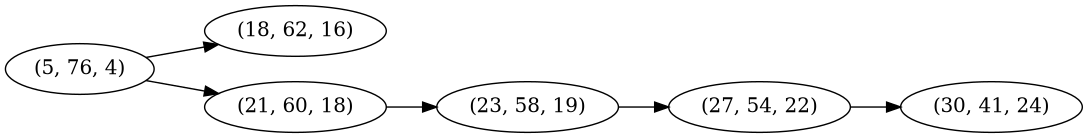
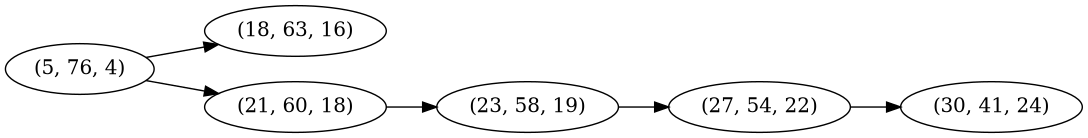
node "(18, 62, 16)": label "(18, 62, 16)" -> "(18, 63, 16)"
